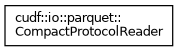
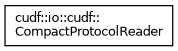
node "cudf::io::parquet:: CompactProtocolReader": label "cudf::io::parquet:: CompactProtocolReader" -> "cudf::io::cudf:: CompactProtocolReader"
